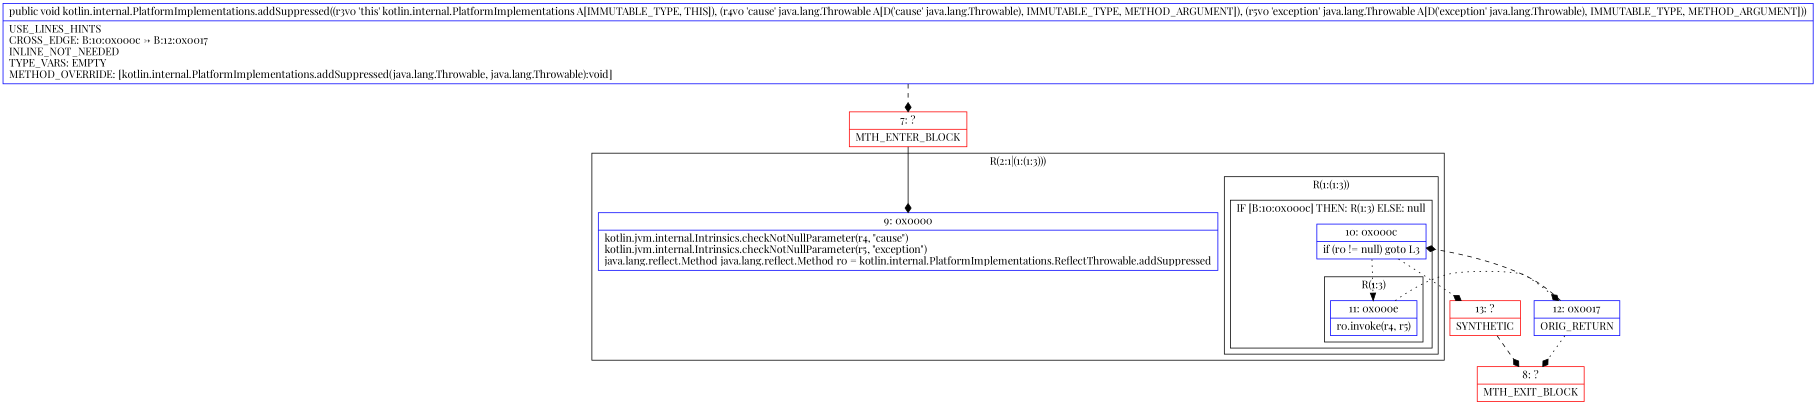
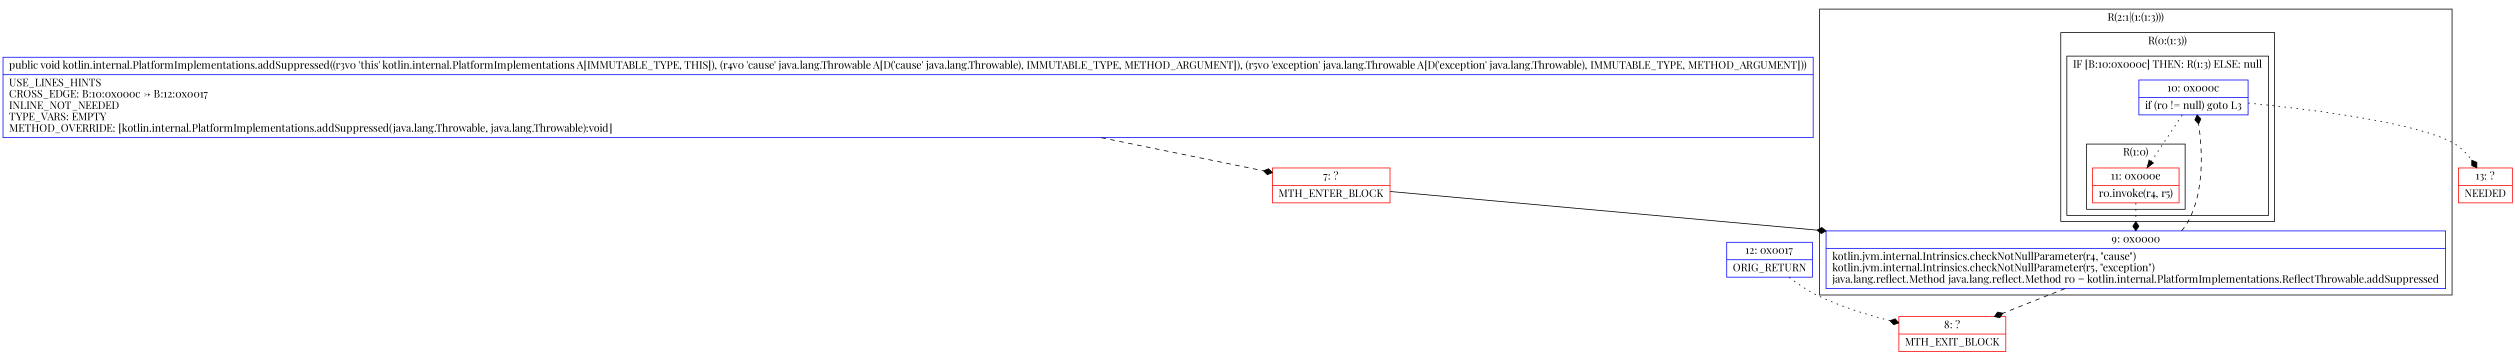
cluster "R(1:(1:3))": label "R(1:(1:3))" -> "R(0:(1:3))"
edge "12: 0x0017" -> "10: 0x000c": now "9: 0x0000" -> "10: 0x000c"
edge "11: 0x000e" -> "12: 0x0017": now "11: 0x000e" -> "9: 0x0000"
cluster "R(1:3)": label "R(1:3)" -> "R(1:0)"
node "11: 0x000e": color blue -> red
node "13: ?": text "SYNTHETIC" -> "NEEDED"
edge "13: ?" -> "8: ?": now "9: 0x0000" -> "8: ?"
